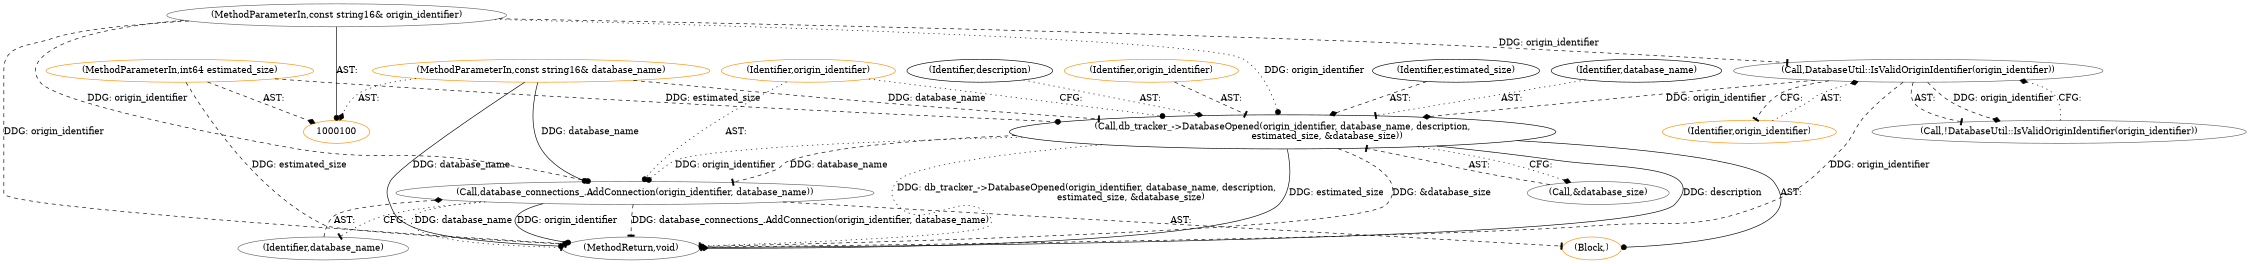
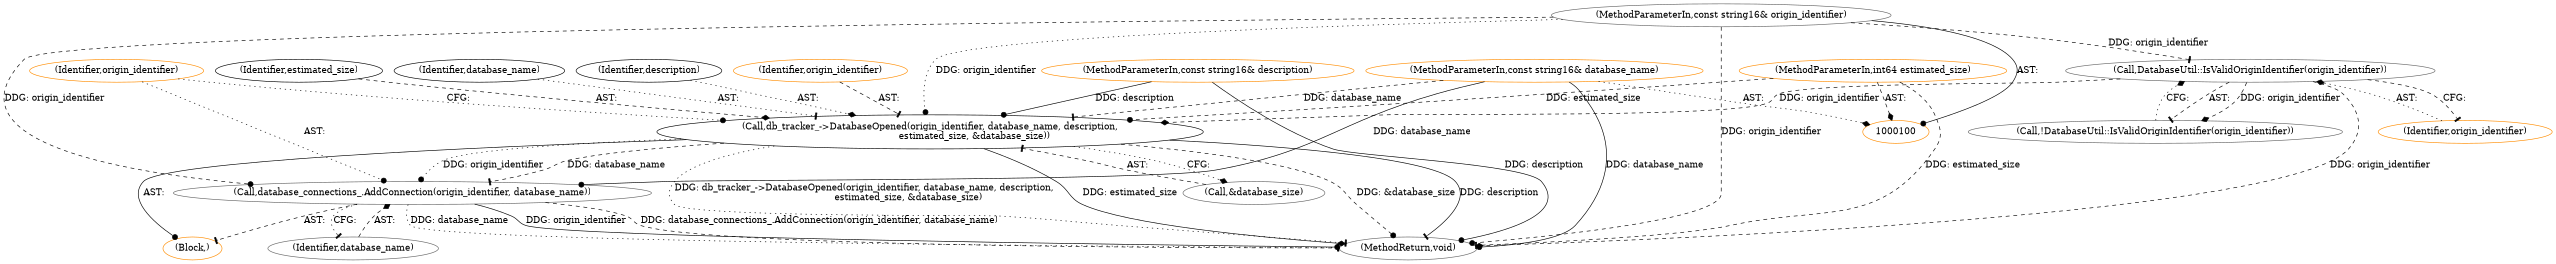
node "(MethodParameterIn,const string16& description)": added
